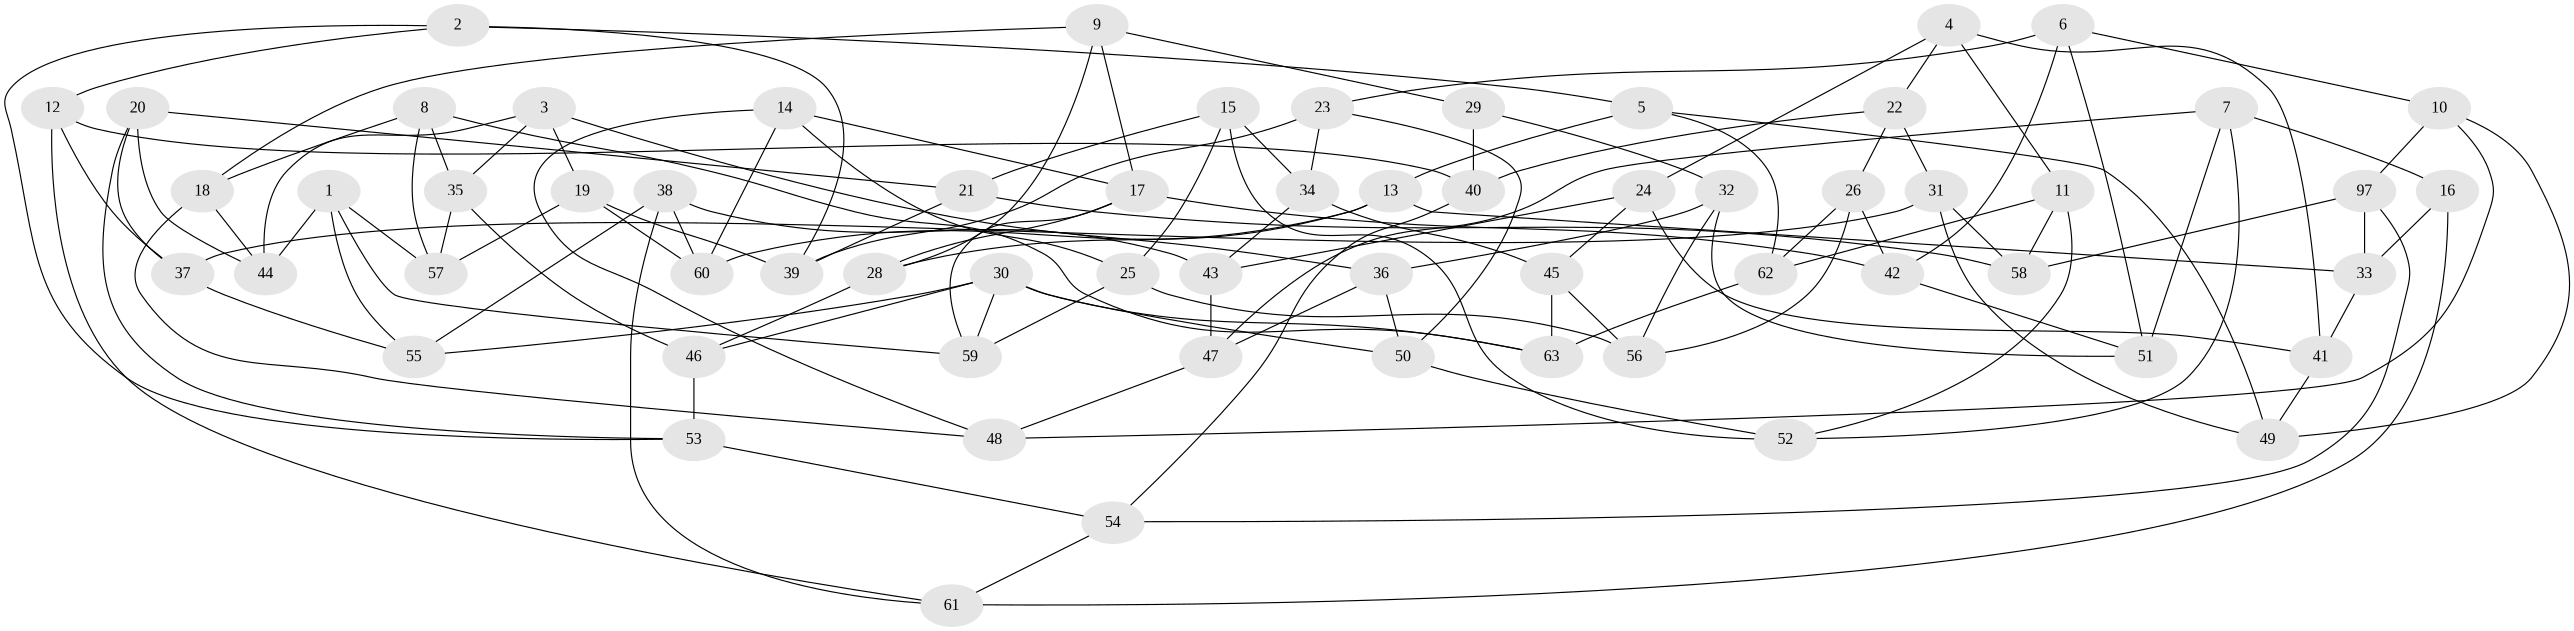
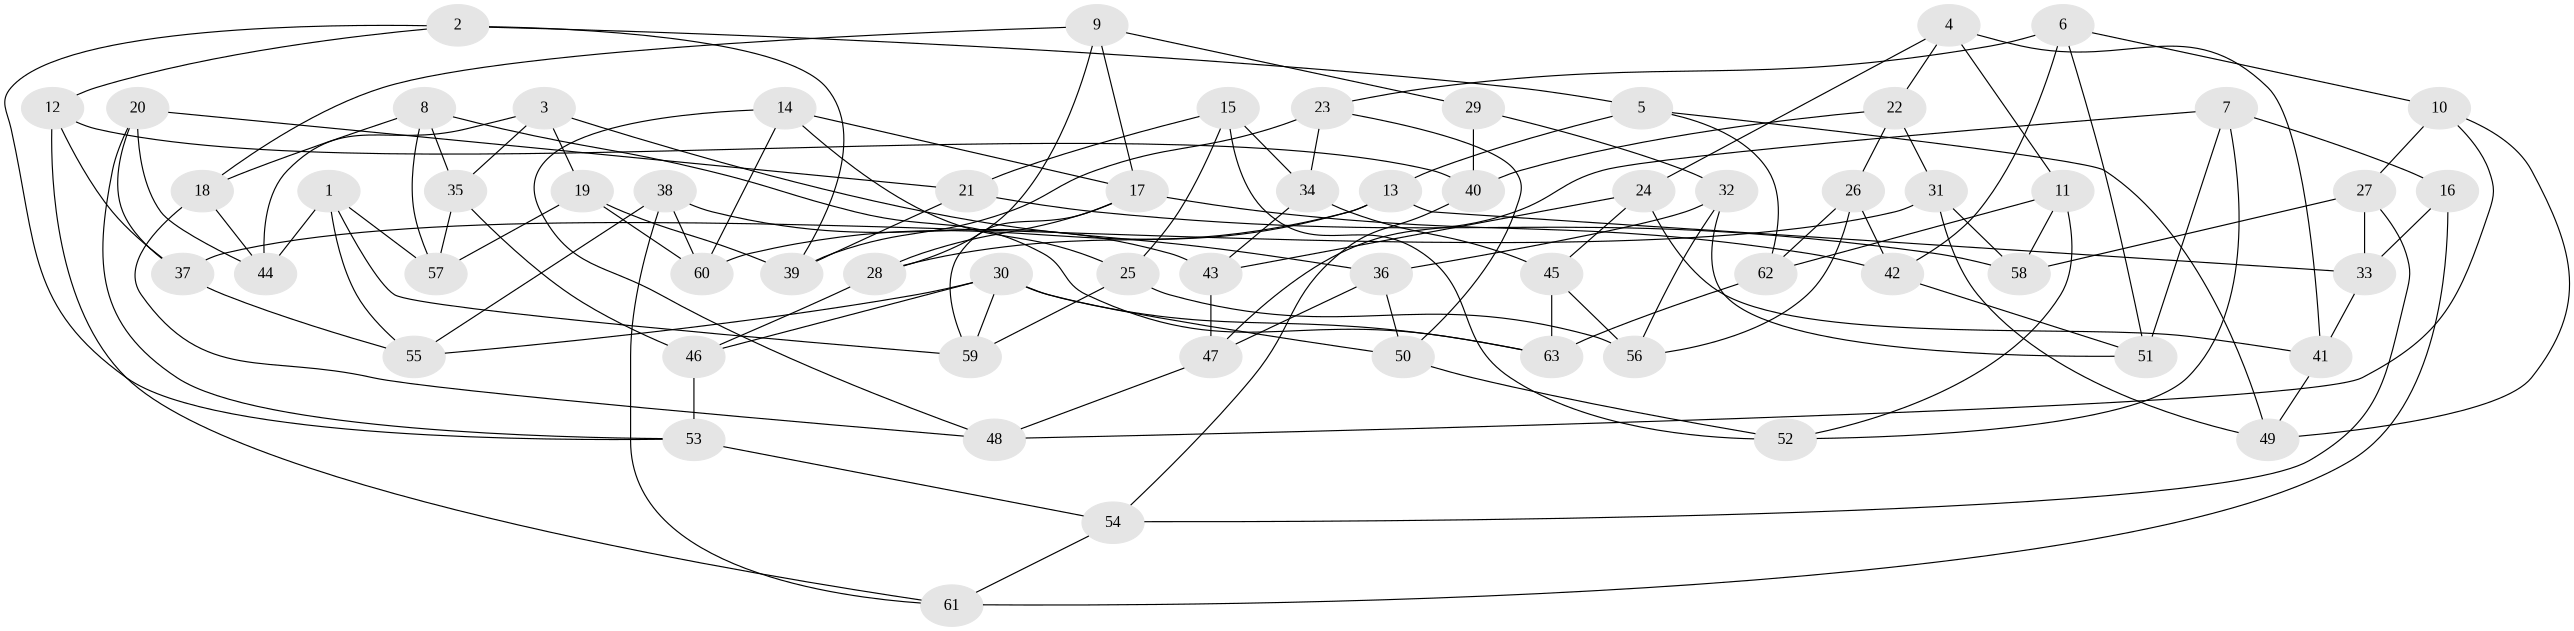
node "97": label "97" -> "27"
